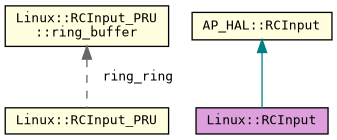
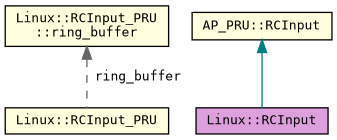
node "AP_HAL::RCInput": label "AP_HAL::RCInput" -> "AP_PRU::RCInput"
edge "Linux::RCInput_PRU" -> "Linux::RCInput_PRU ::ring_buffer": label " ring_ring" -> " ring_buffer"
